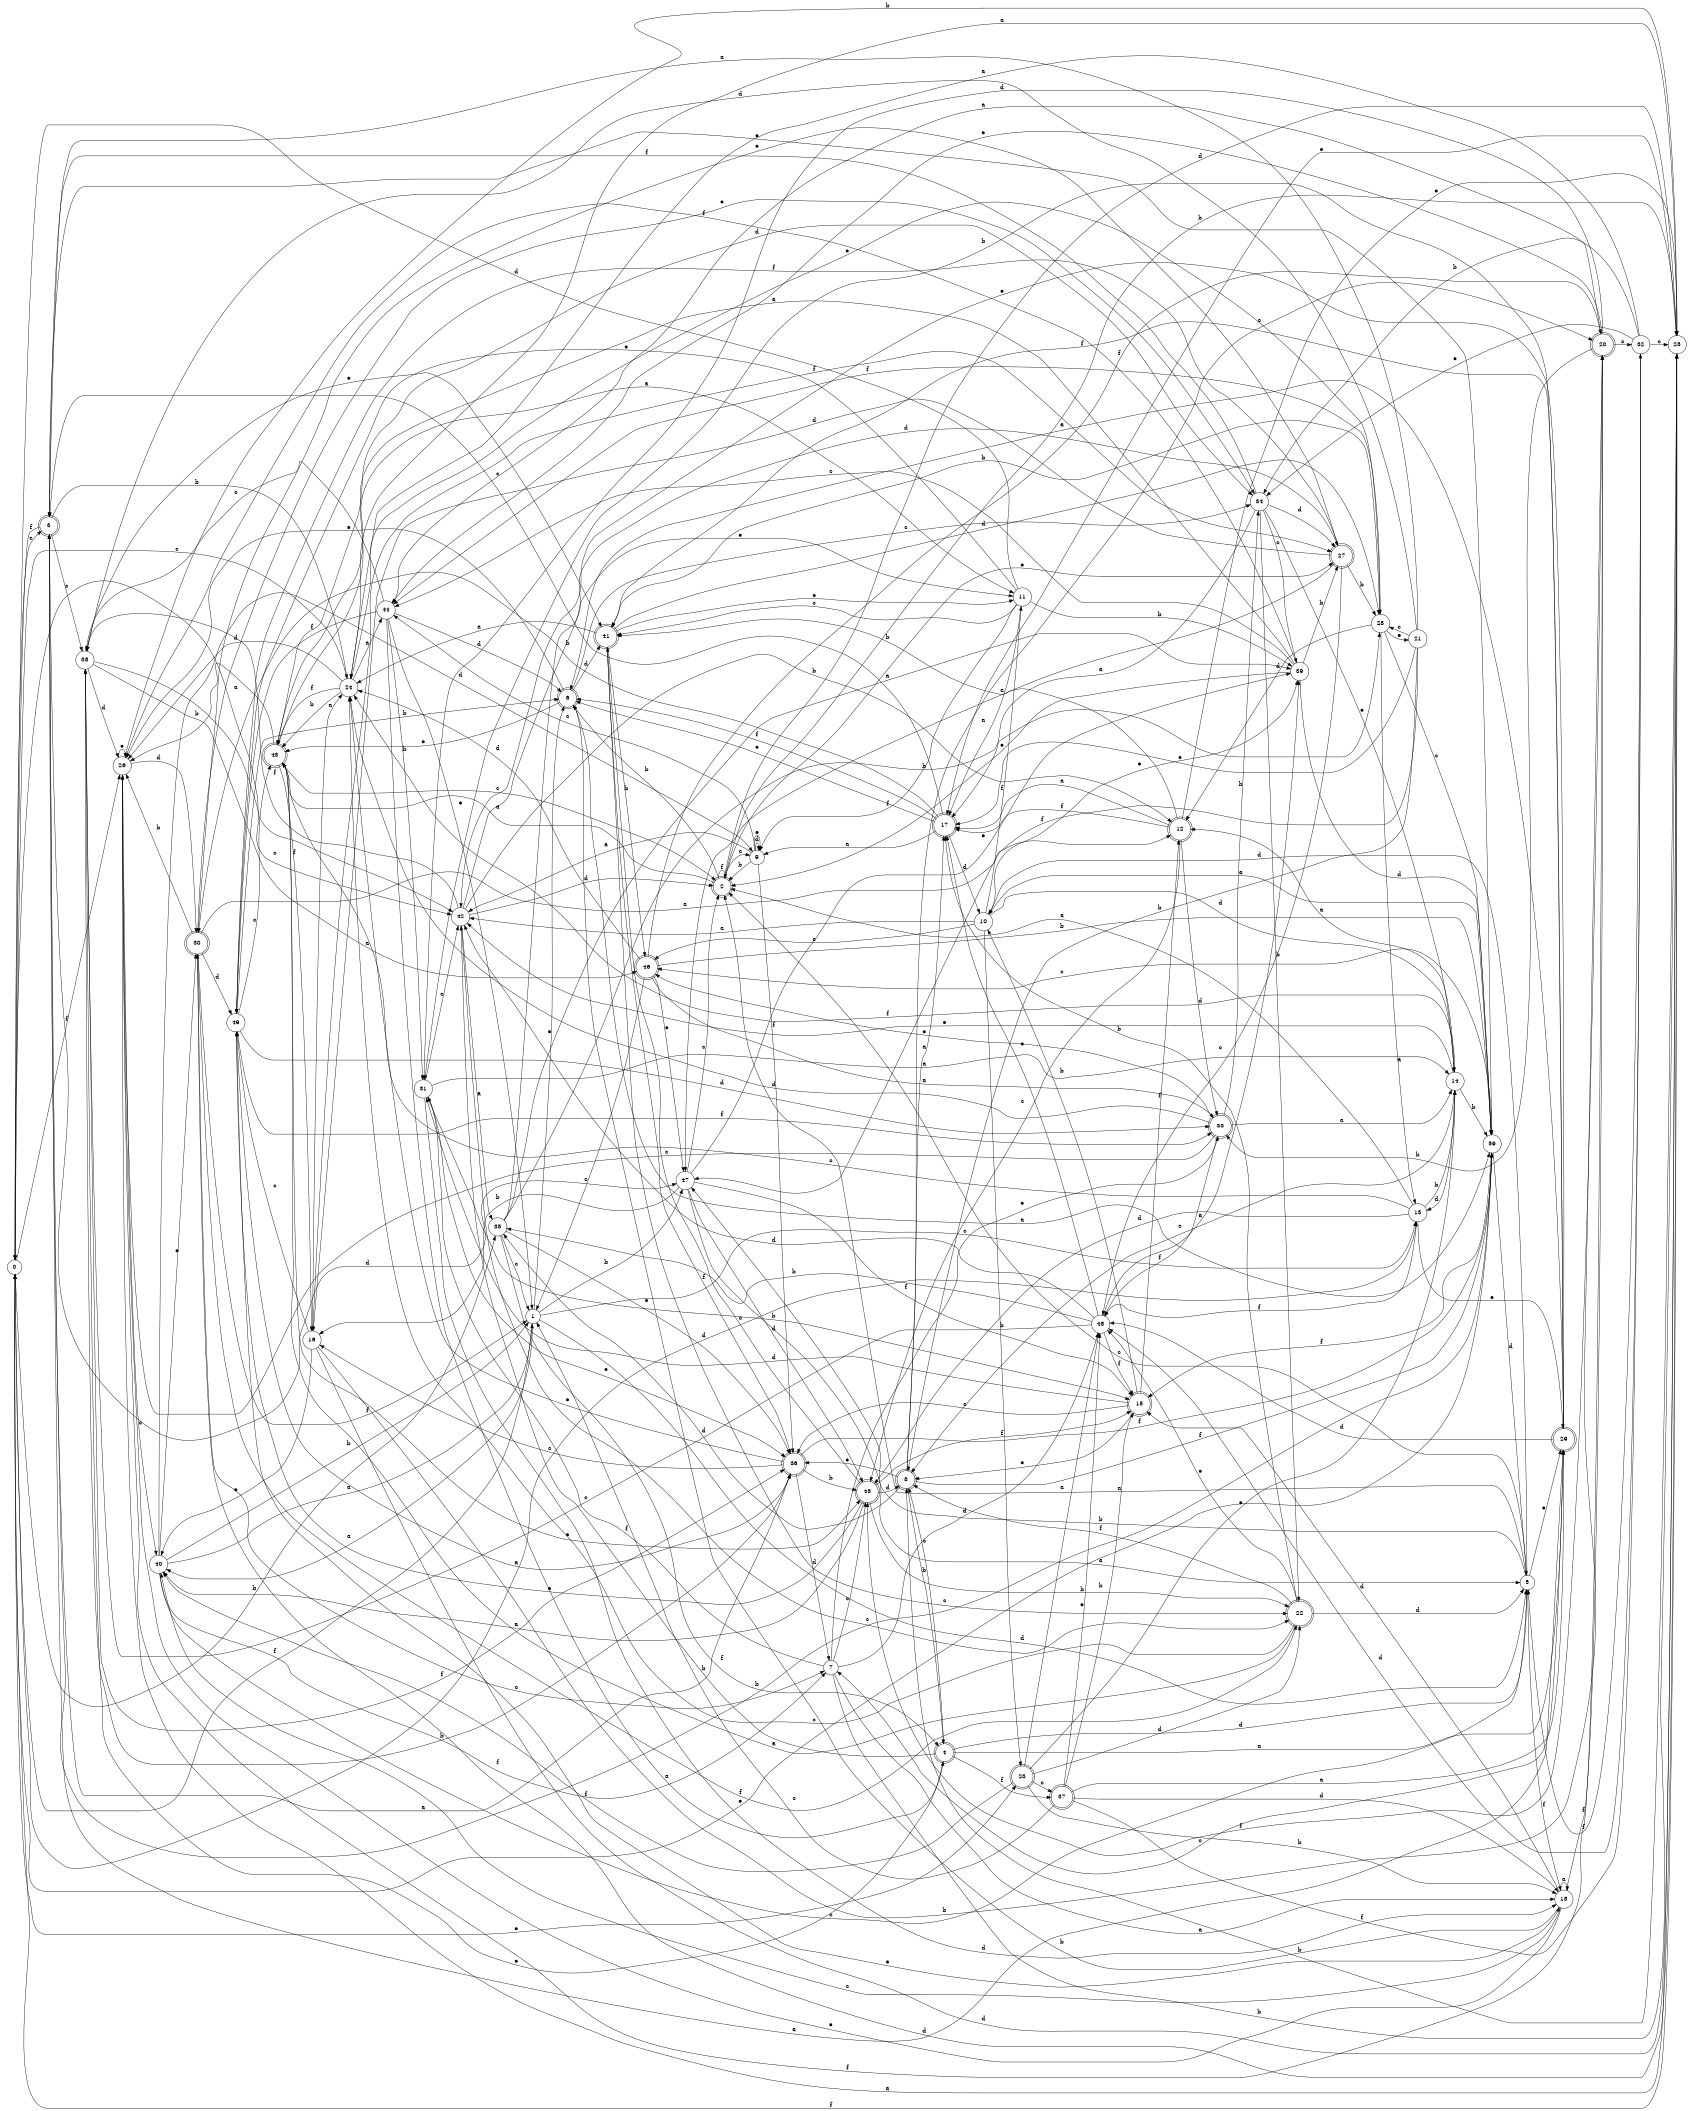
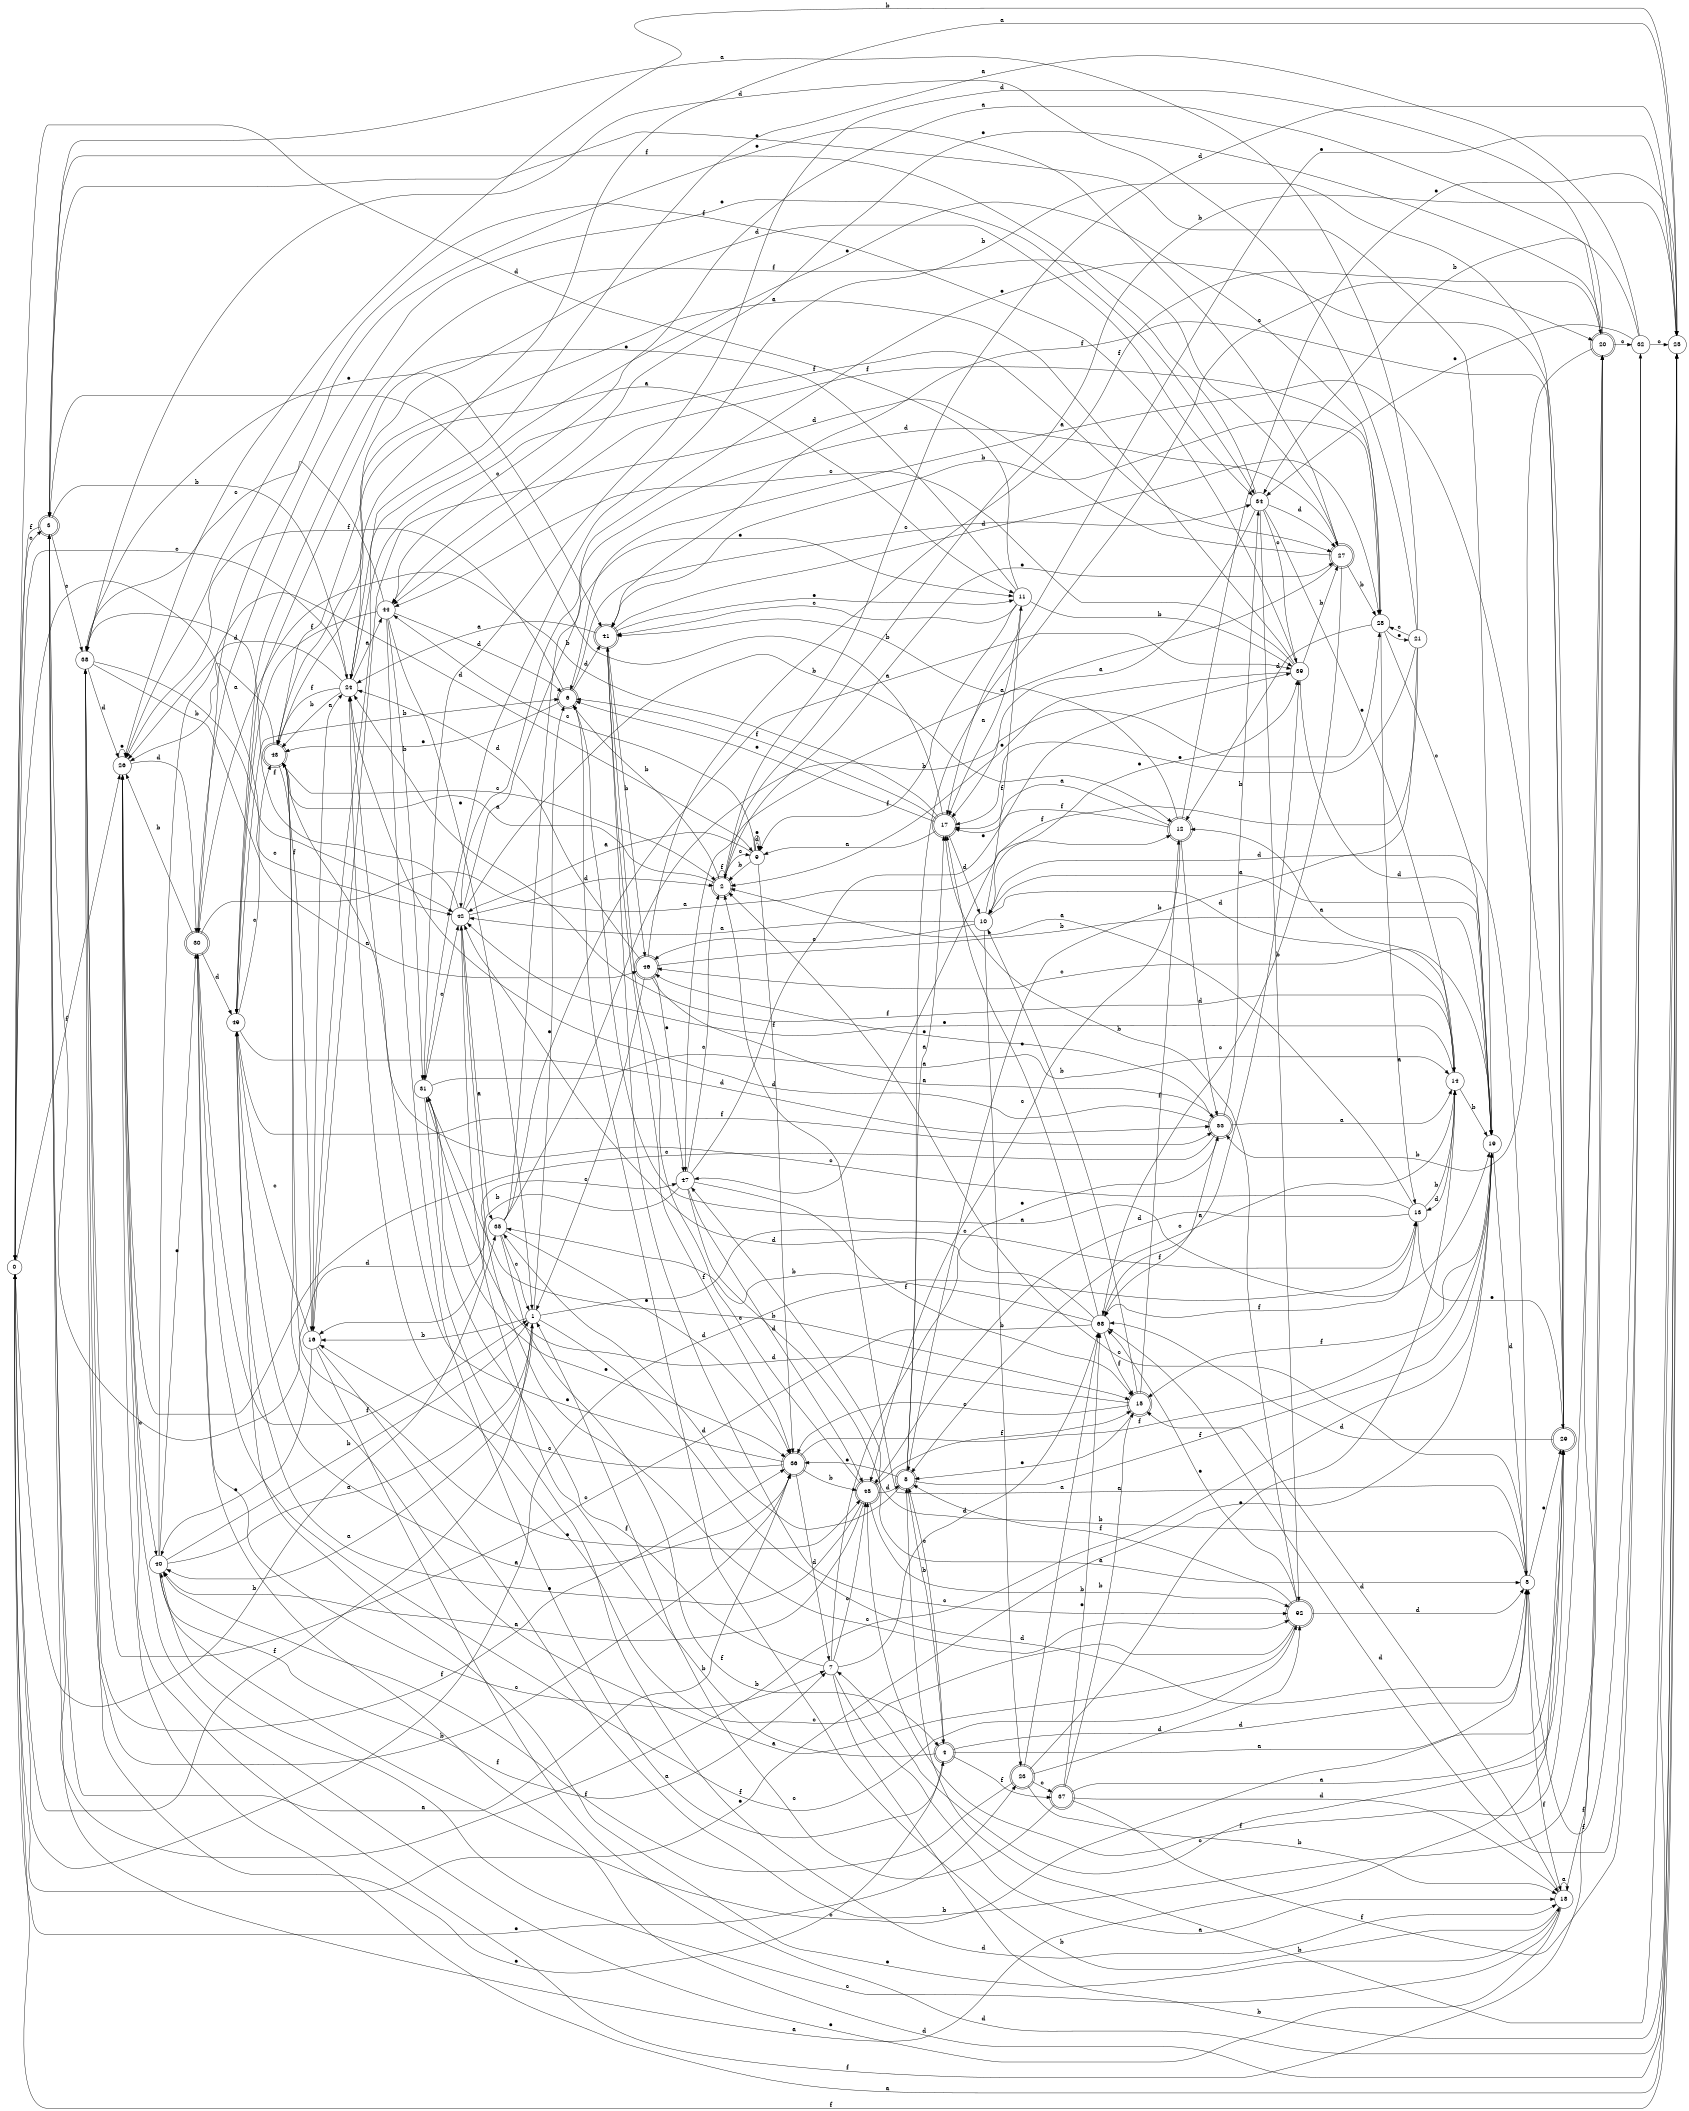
edge "6" -> "26": label "e" -> "f"
node "59": label "59" -> "19"
edge "1" -> "47": now "1" -> "16"
node "48": label "48" -> "68"
node "22": label "22" -> "92"
